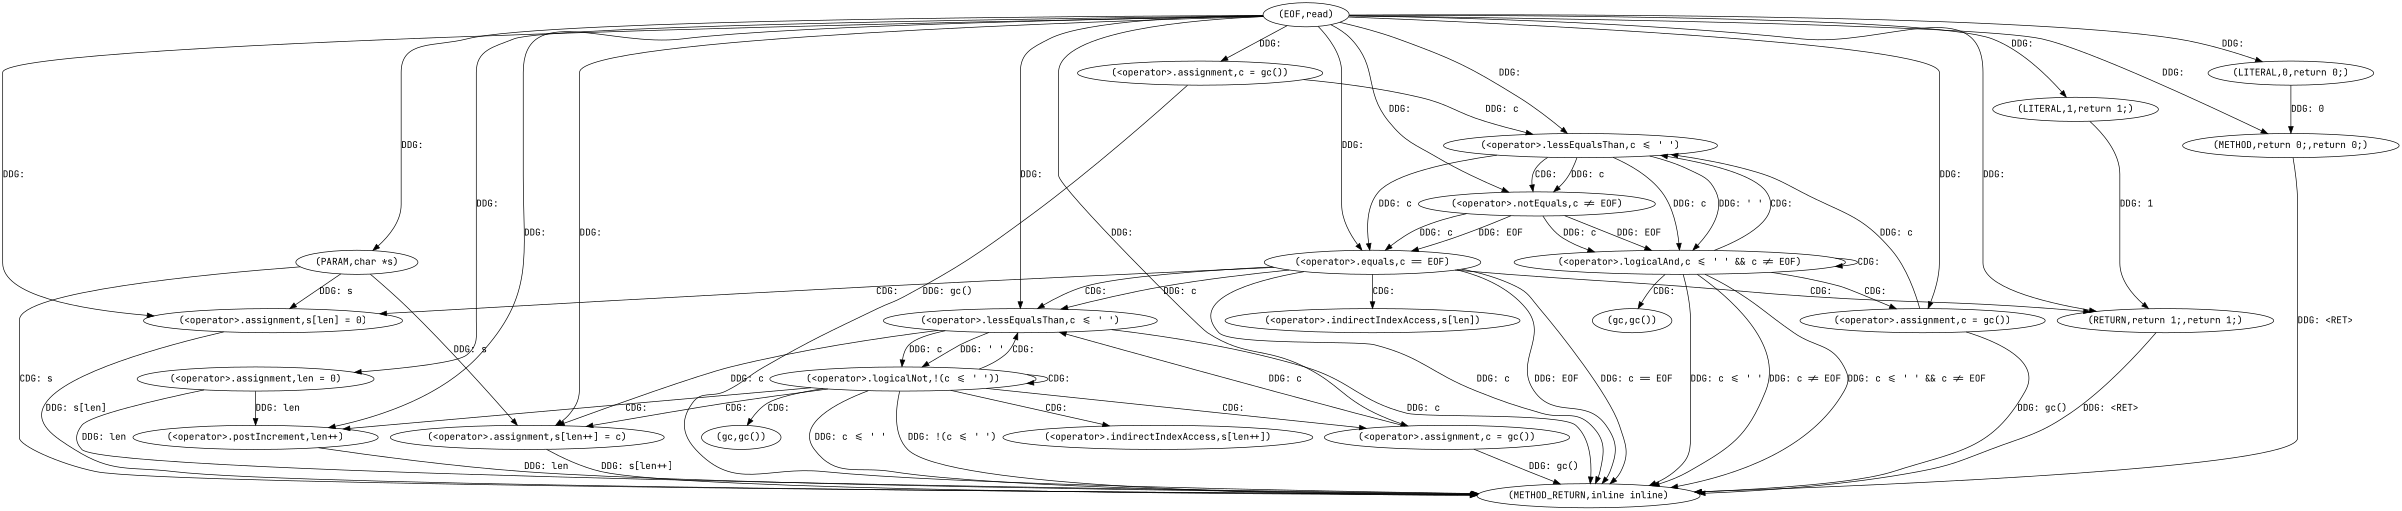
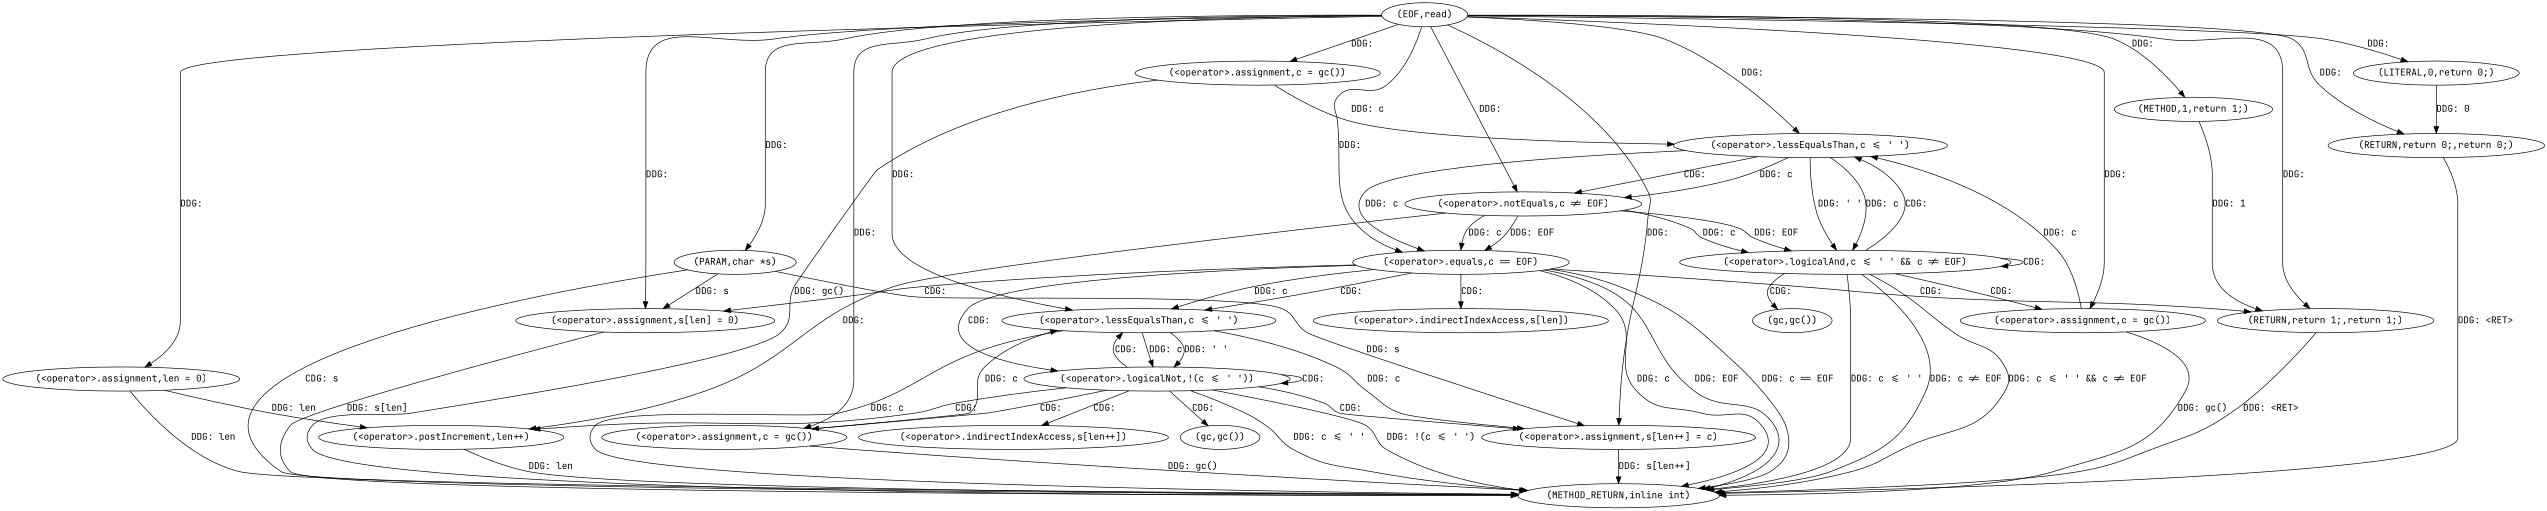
edge "(EOF,read)" -> "(<operator>.postIncrement,len++)": now "(<operator>.notEquals,c != EOF)" -> "(<operator>.postIncrement,len++)"
node "(LITERAL,1,return 1;)": label "(LITERAL,1,return 1;)" -> "(METHOD,1,return 1;)"
node "(METHOD,return 0;,return 0;)": label "(METHOD,return 0;,return 0;)" -> "(RETURN,return 0;,return 0;)"
edge "(<operator>.equals,c == EOF)" -> "(<operator>.logicalNot,!(c <= ' '))": added, label "CDG:"
node "(METHOD_RETURN,inline inline)": label "(METHOD_RETURN,inline inline)" -> "(METHOD_RETURN,inline int)"
